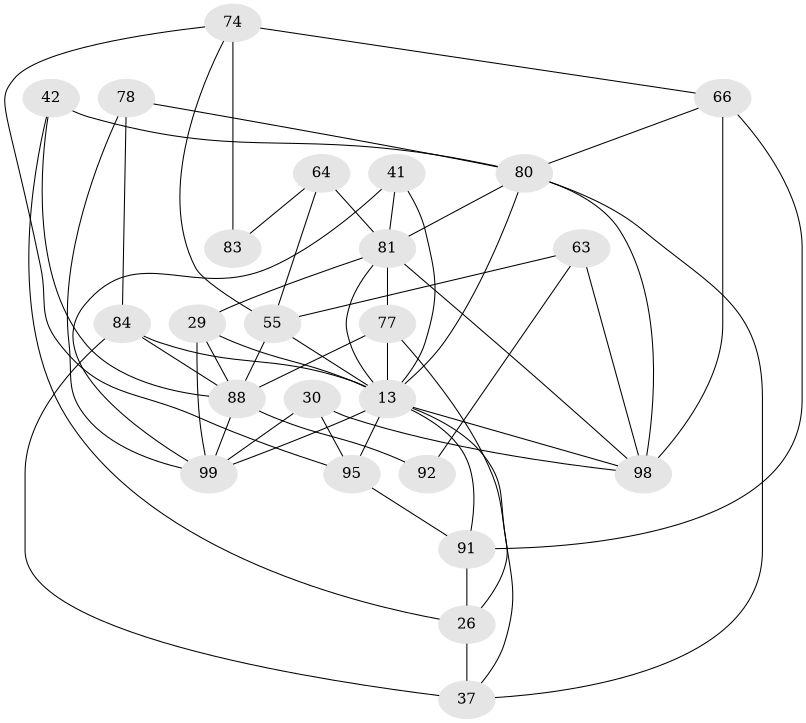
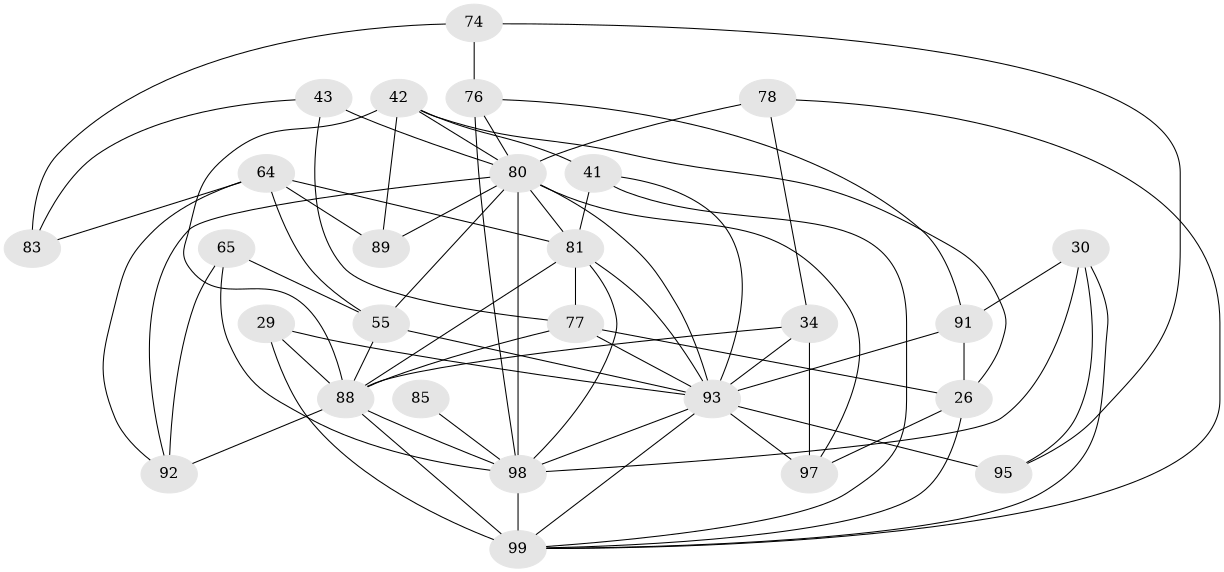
node "43": added
node "66": label "66" -> "76"
edge "42" -- "41": added
edge "74" -- "55": now "80" -- "55"
edge "80" -- "92": added
node "89": added
node "63": label "63" -> "65"
edge "81" -- "29": now "81" -- "88"
edge "64" -- "92": added
node "84": label "84" -> "34"
node "13": label "13" -> "93"
node "85": added
edge "88" -- "98": added
edge "95" -- "91": now "30" -- "91"
edge "98" -- "99": added
edge "26" -- "99": added
node "37": label "37" -> "97"
